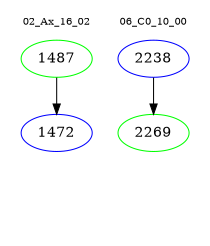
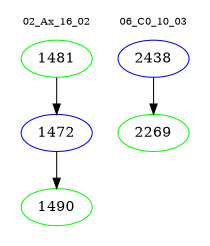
cluster "06_C0_10_00": label "06_C0_10_00" -> "06_C0_10_03"
node "1487": label "1487" -> "1481"
node "2238": label "2238" -> "2438"
node "1490": added
